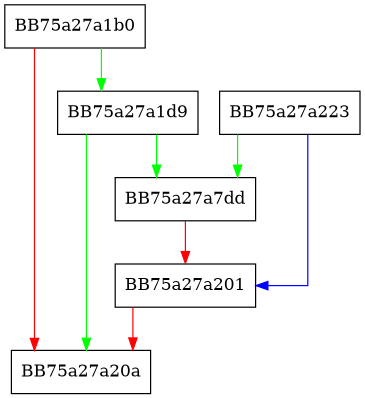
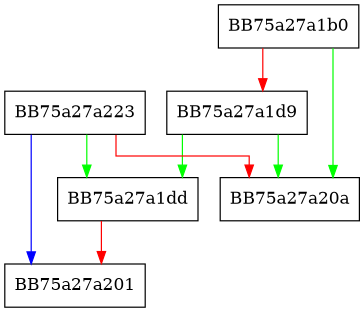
edge "BB75a27a1b0" -> "BB75a27a1d9": color green -> red
edge "BB75a27a1b0" -> "BB75a27a20a": color red -> green
node "BB75a27a7dd": label "BB75a27a7dd" -> "BB75a27a1dd"
edge "BB75a27a201" -> "BB75a27a20a": now "BB75a27a223" -> "BB75a27a20a"
